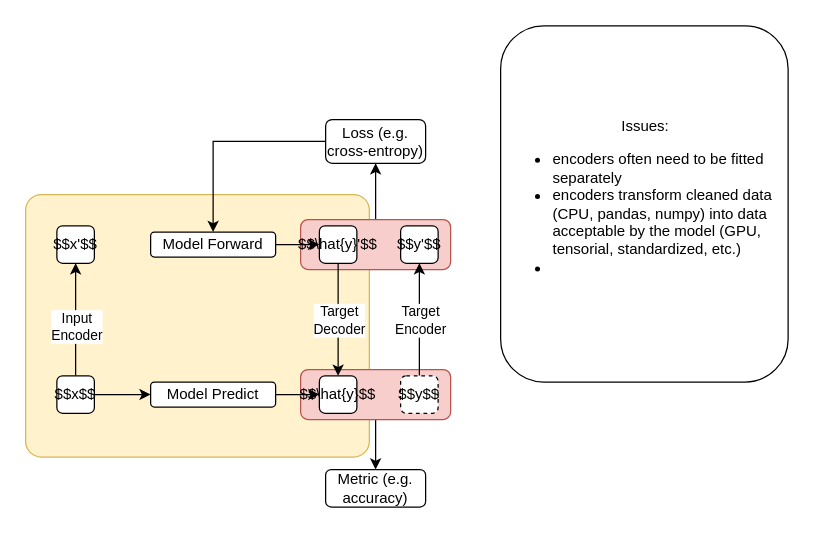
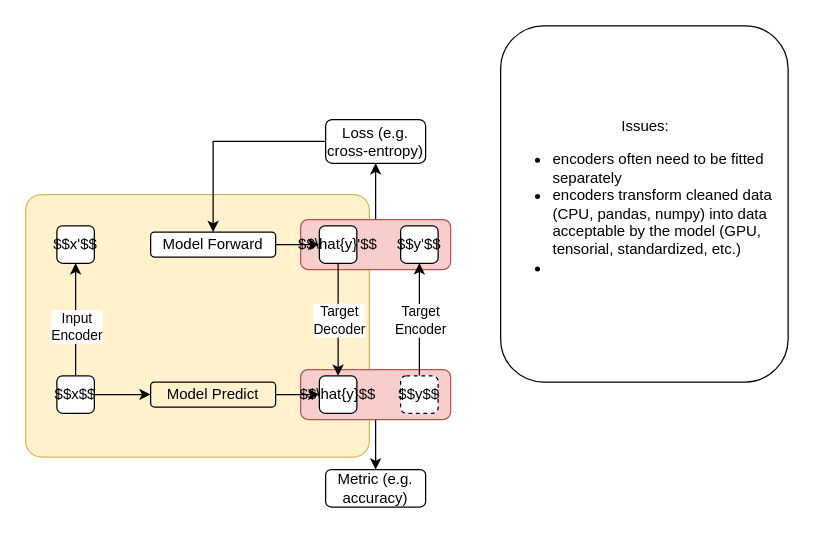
node "Model Predict": fillcolor #ffffff -> #fff2cc
